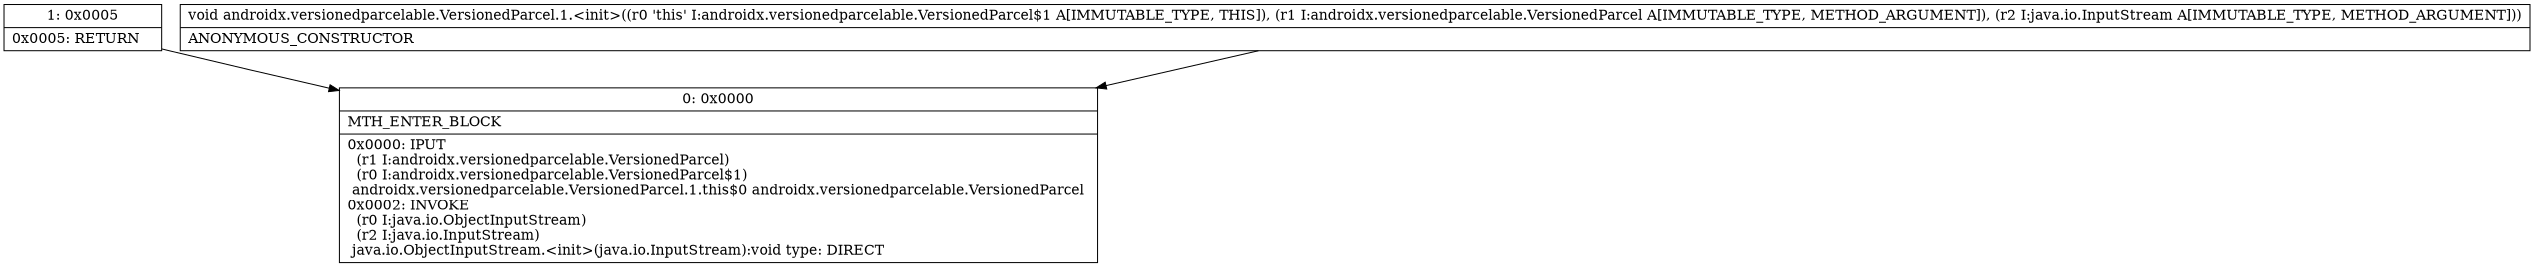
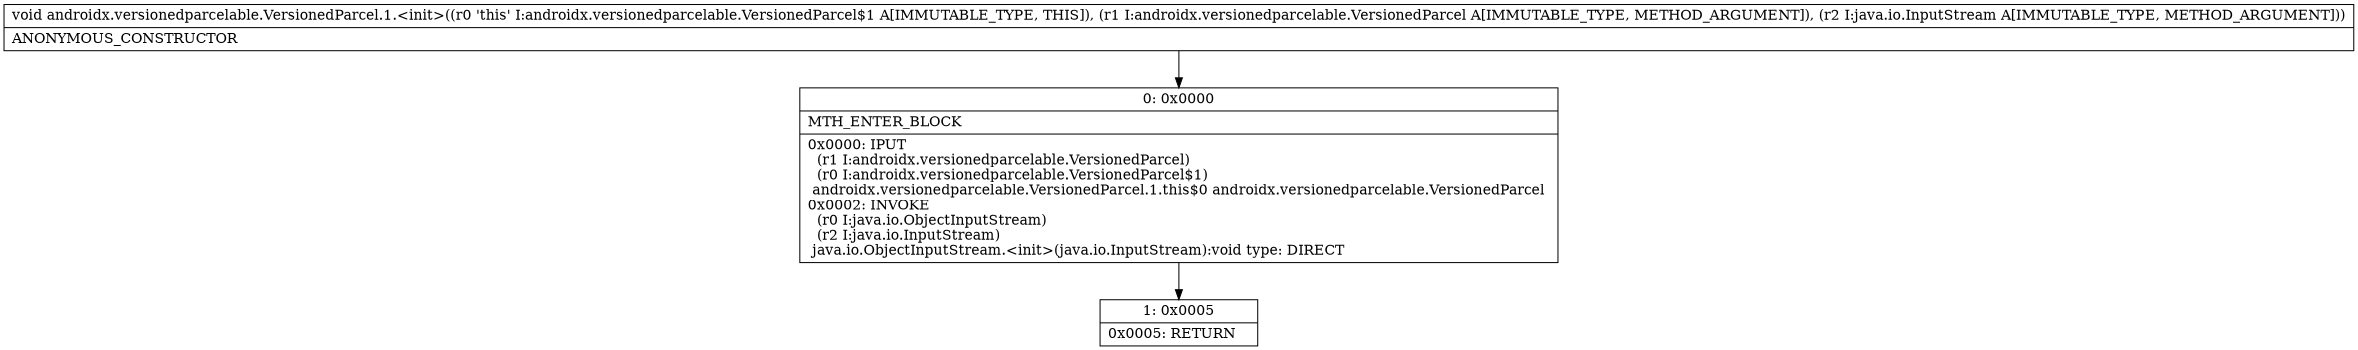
edge "1: 0x0005" -> "0: 0x0000": reversed
